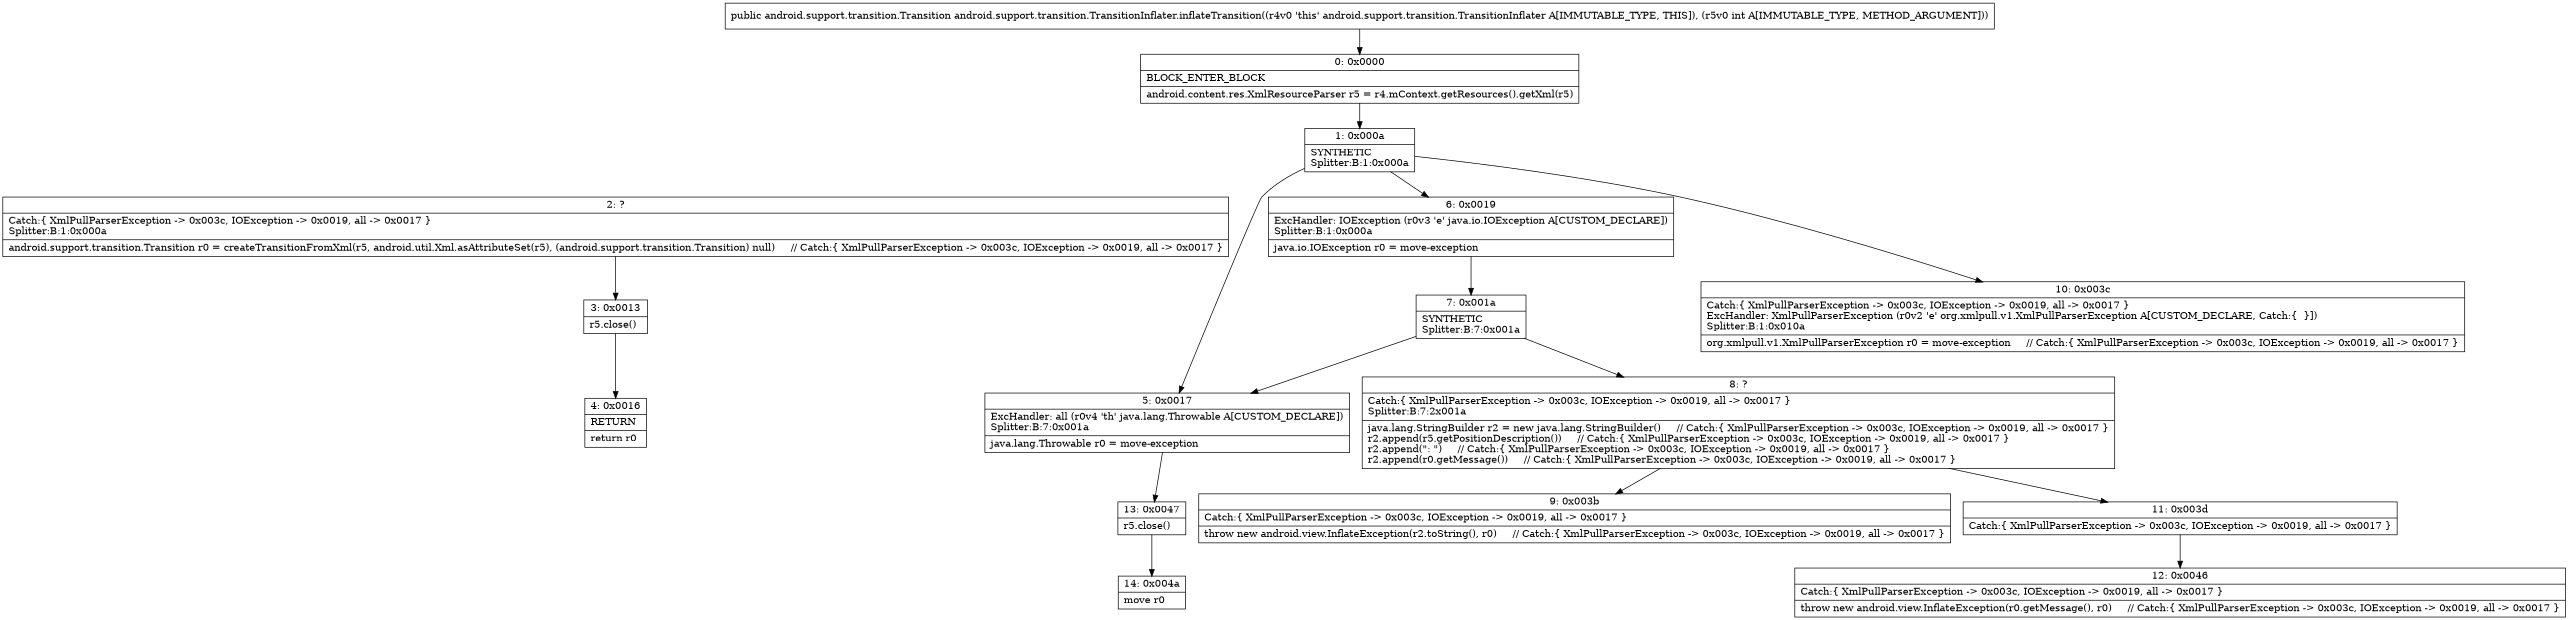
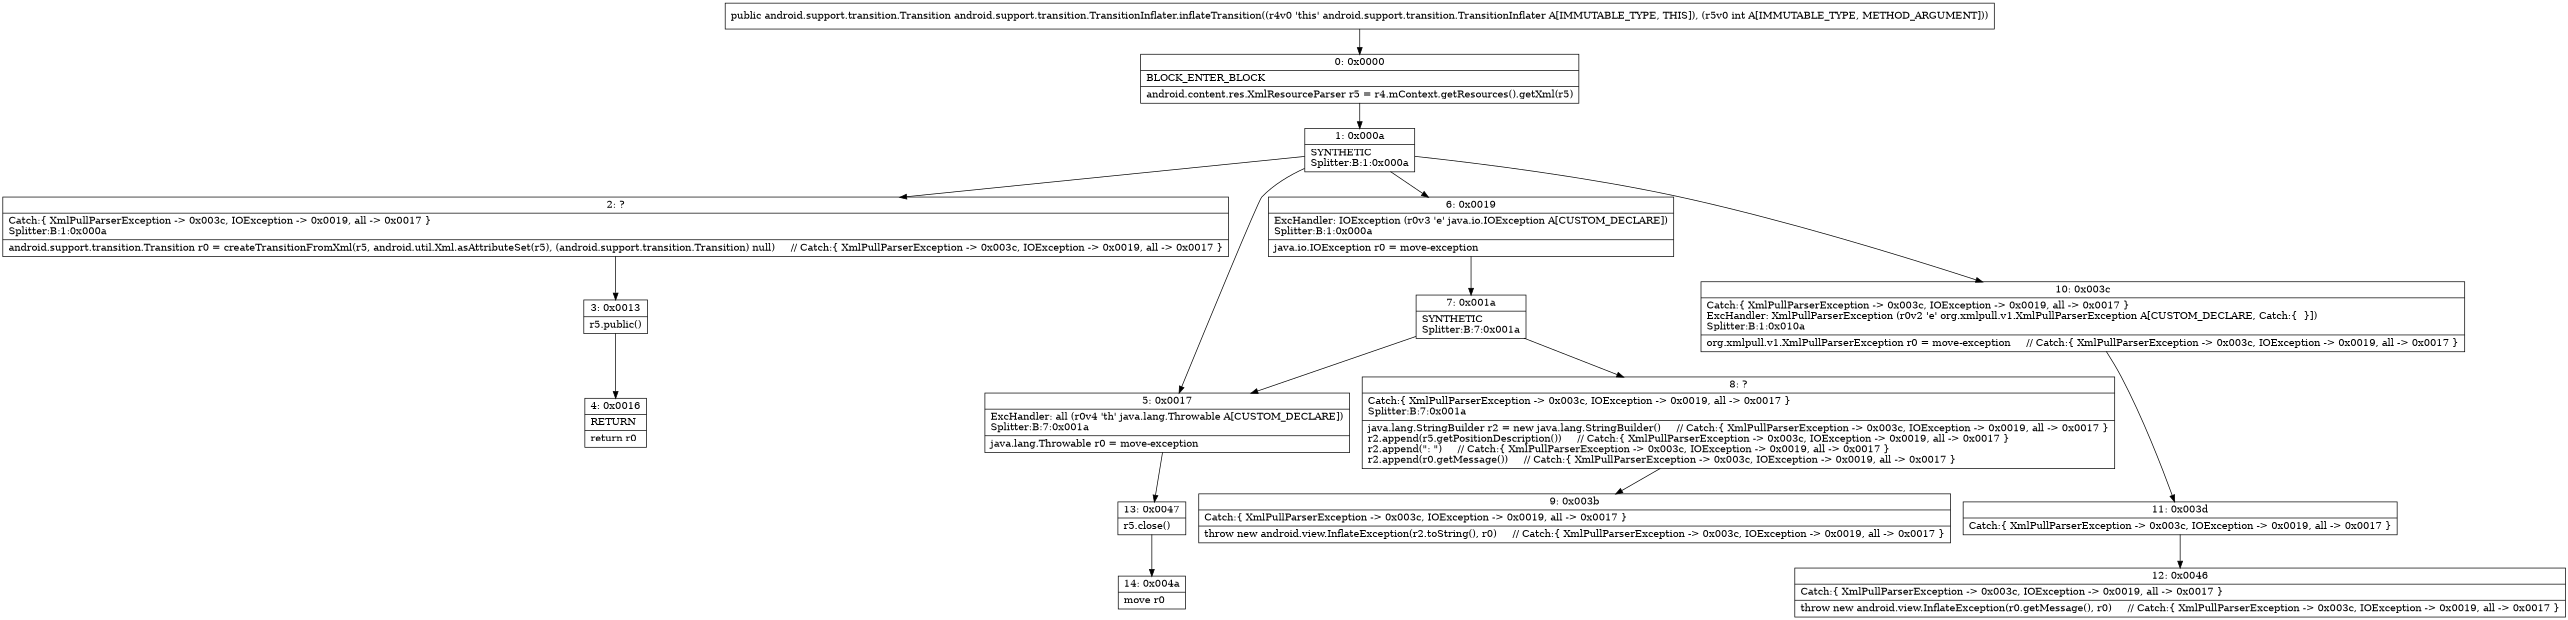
edge "1: 0x000a" -> "2: ?": added
node "3: 0x0013": text "r5.close()" -> "r5.public()"
node "8: ?": text "Splitter:B:7:2x001a" -> "Splitter:B:7:0x001a"
edge "8: ?" -> "11: 0x003d": now "10: 0x003c" -> "11: 0x003d"
